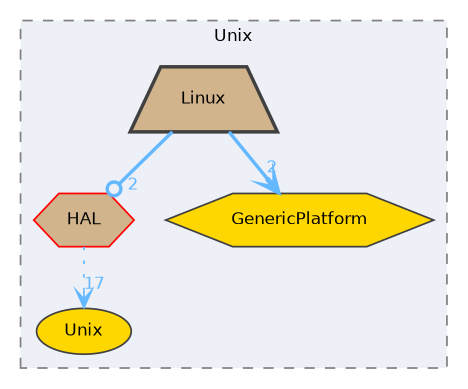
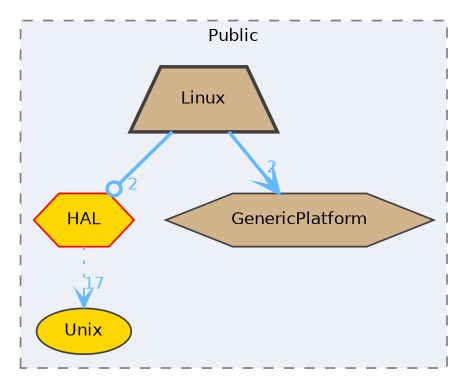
cluster "Unix": label "Unix" -> "Public"
node "HAL": fillcolor tan -> gold
node "GenericPlatform": fillcolor gold -> tan
